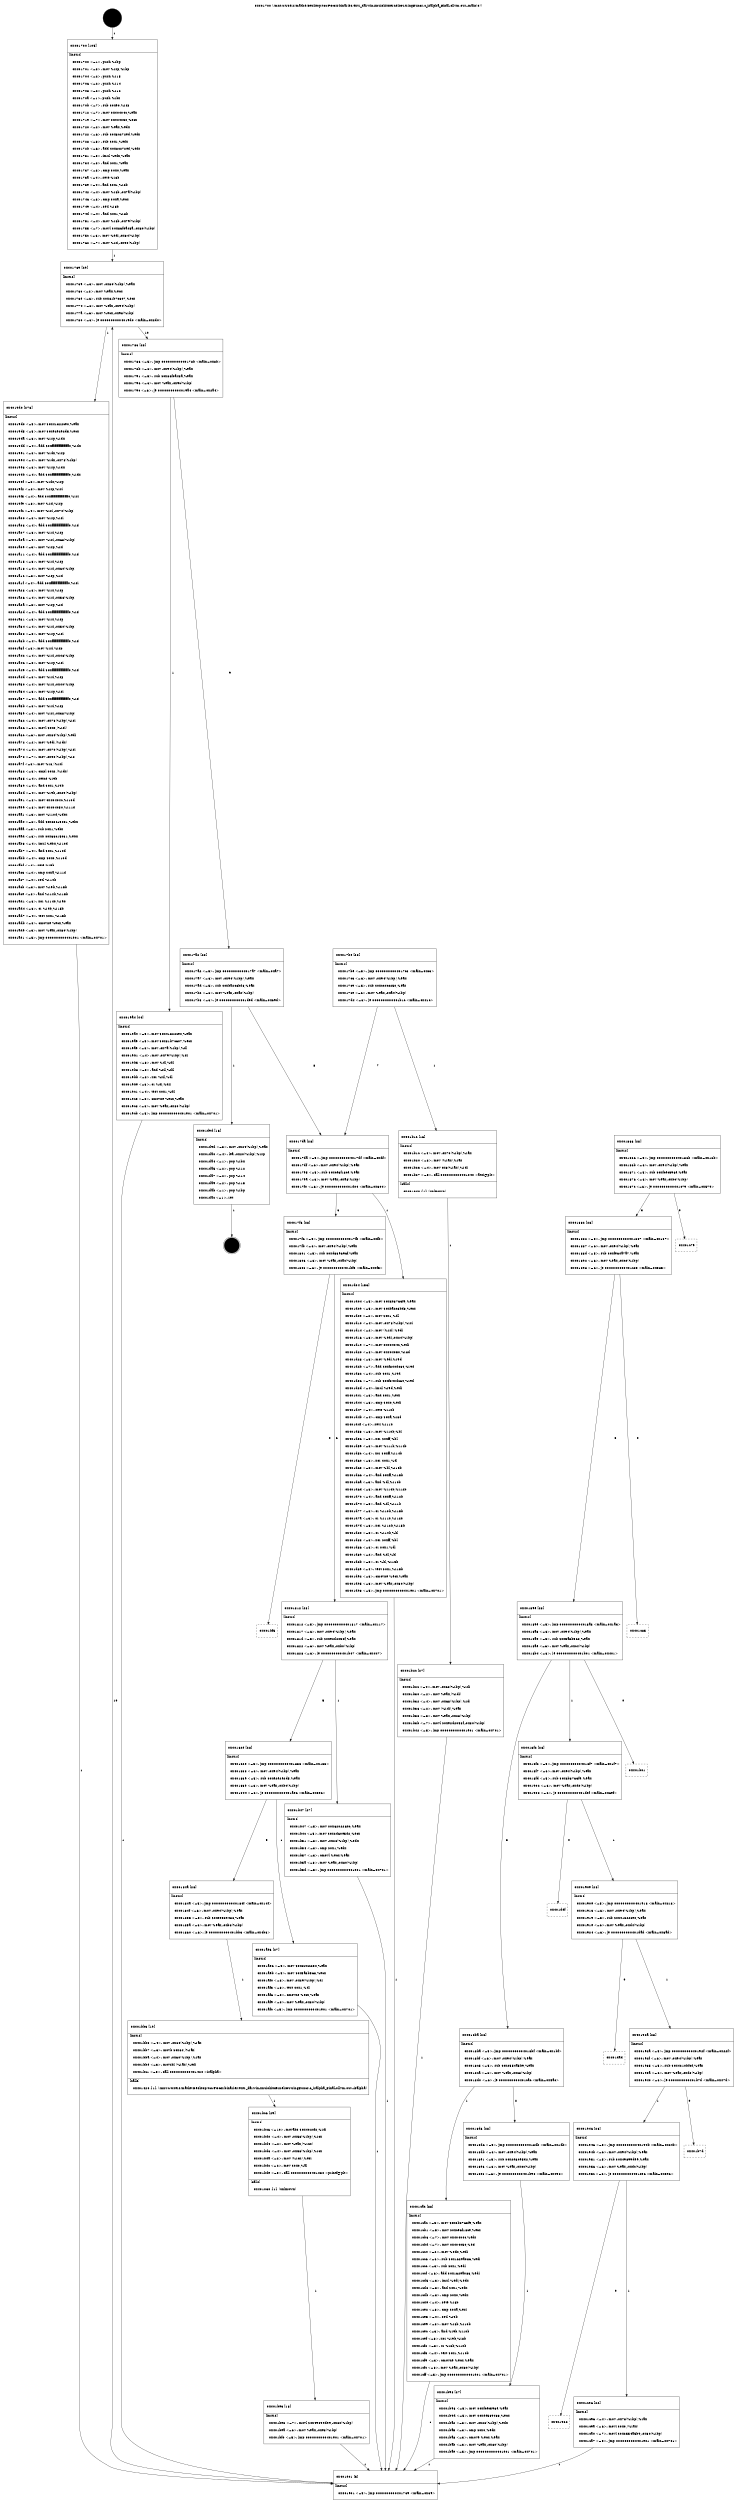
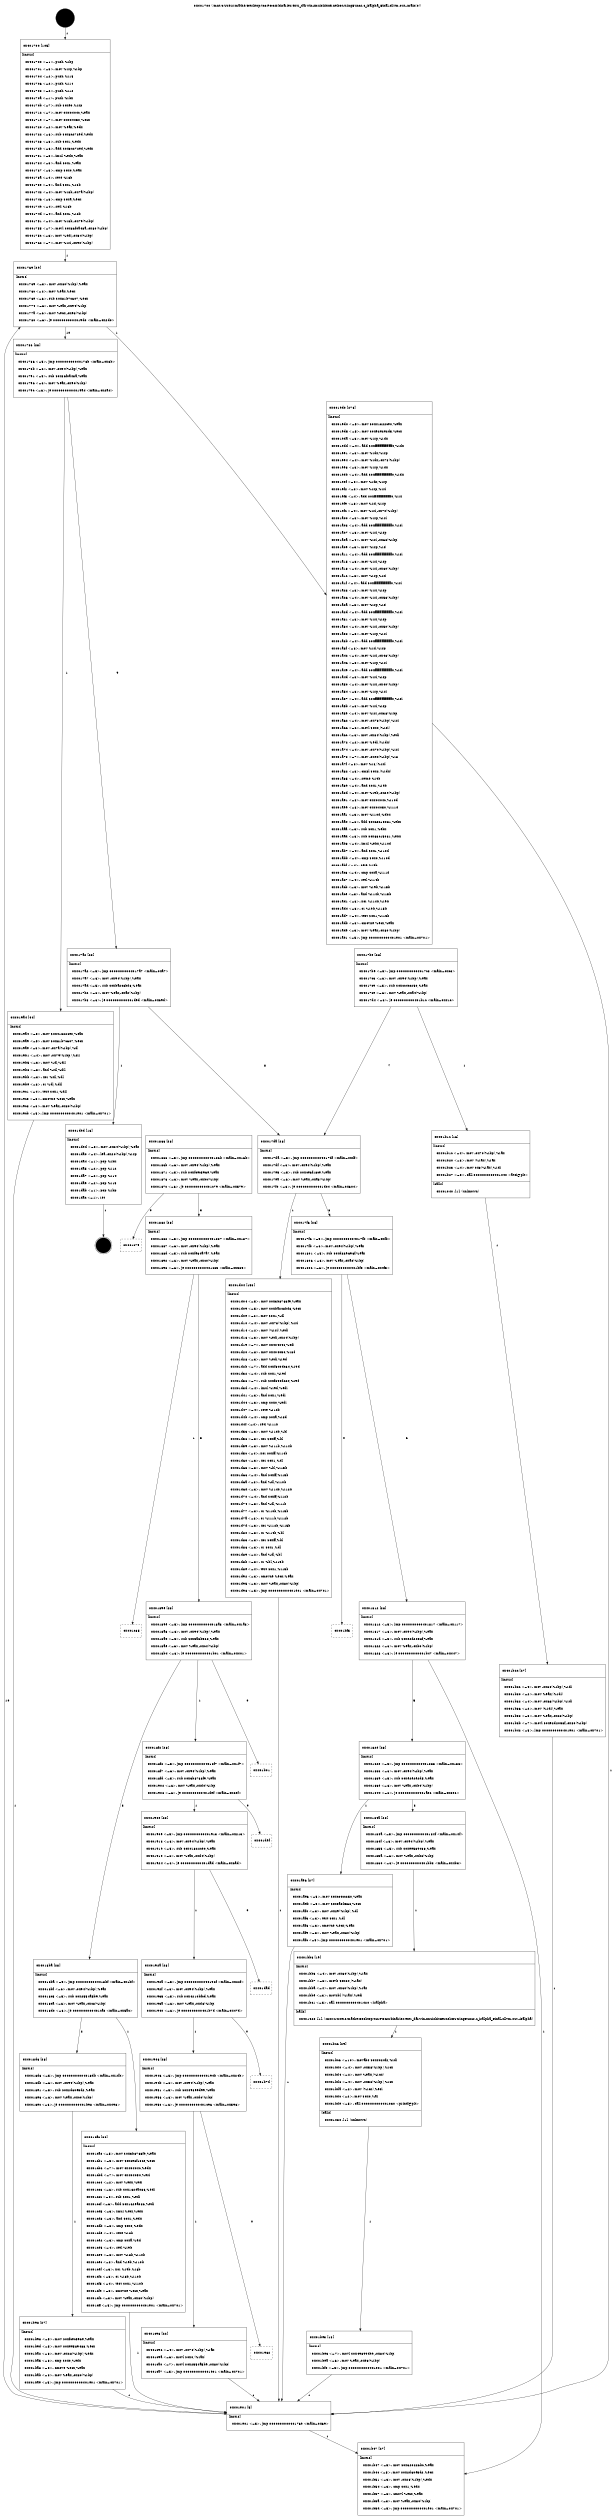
edge "0x401882 [28]" -> "0x401c85": label " 0" -> " 1"
edge "0x401b47 [27]" -> "0x401e01 [5]": reversed
